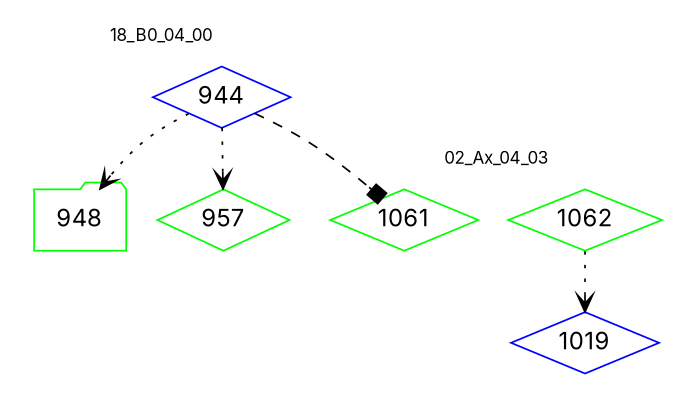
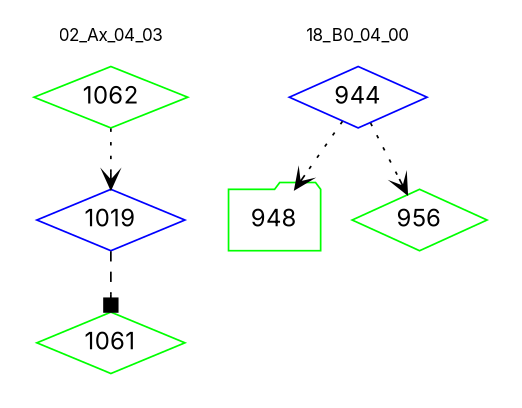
edge "944" -> "1061": now "1019" -> "1061"
node "957": label "957" -> "956"
